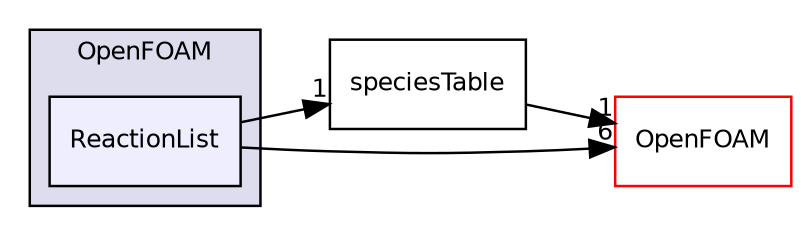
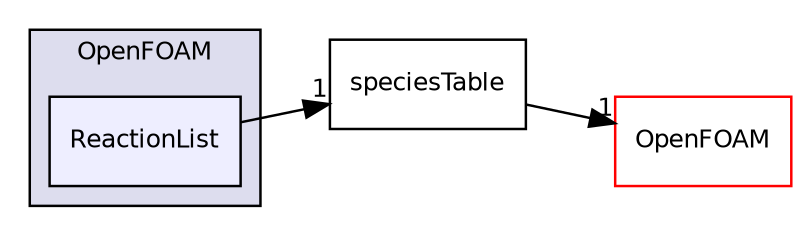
edge "ReactionList" -> "OpenFOAM": removed
